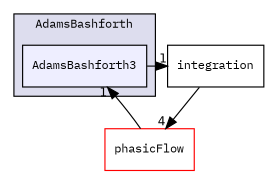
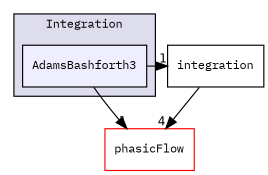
cluster "AdamsBashforth": label "AdamsBashforth" -> "Integration"
edge "phasicFlow" -> "AdamsBashforth3": reversed
